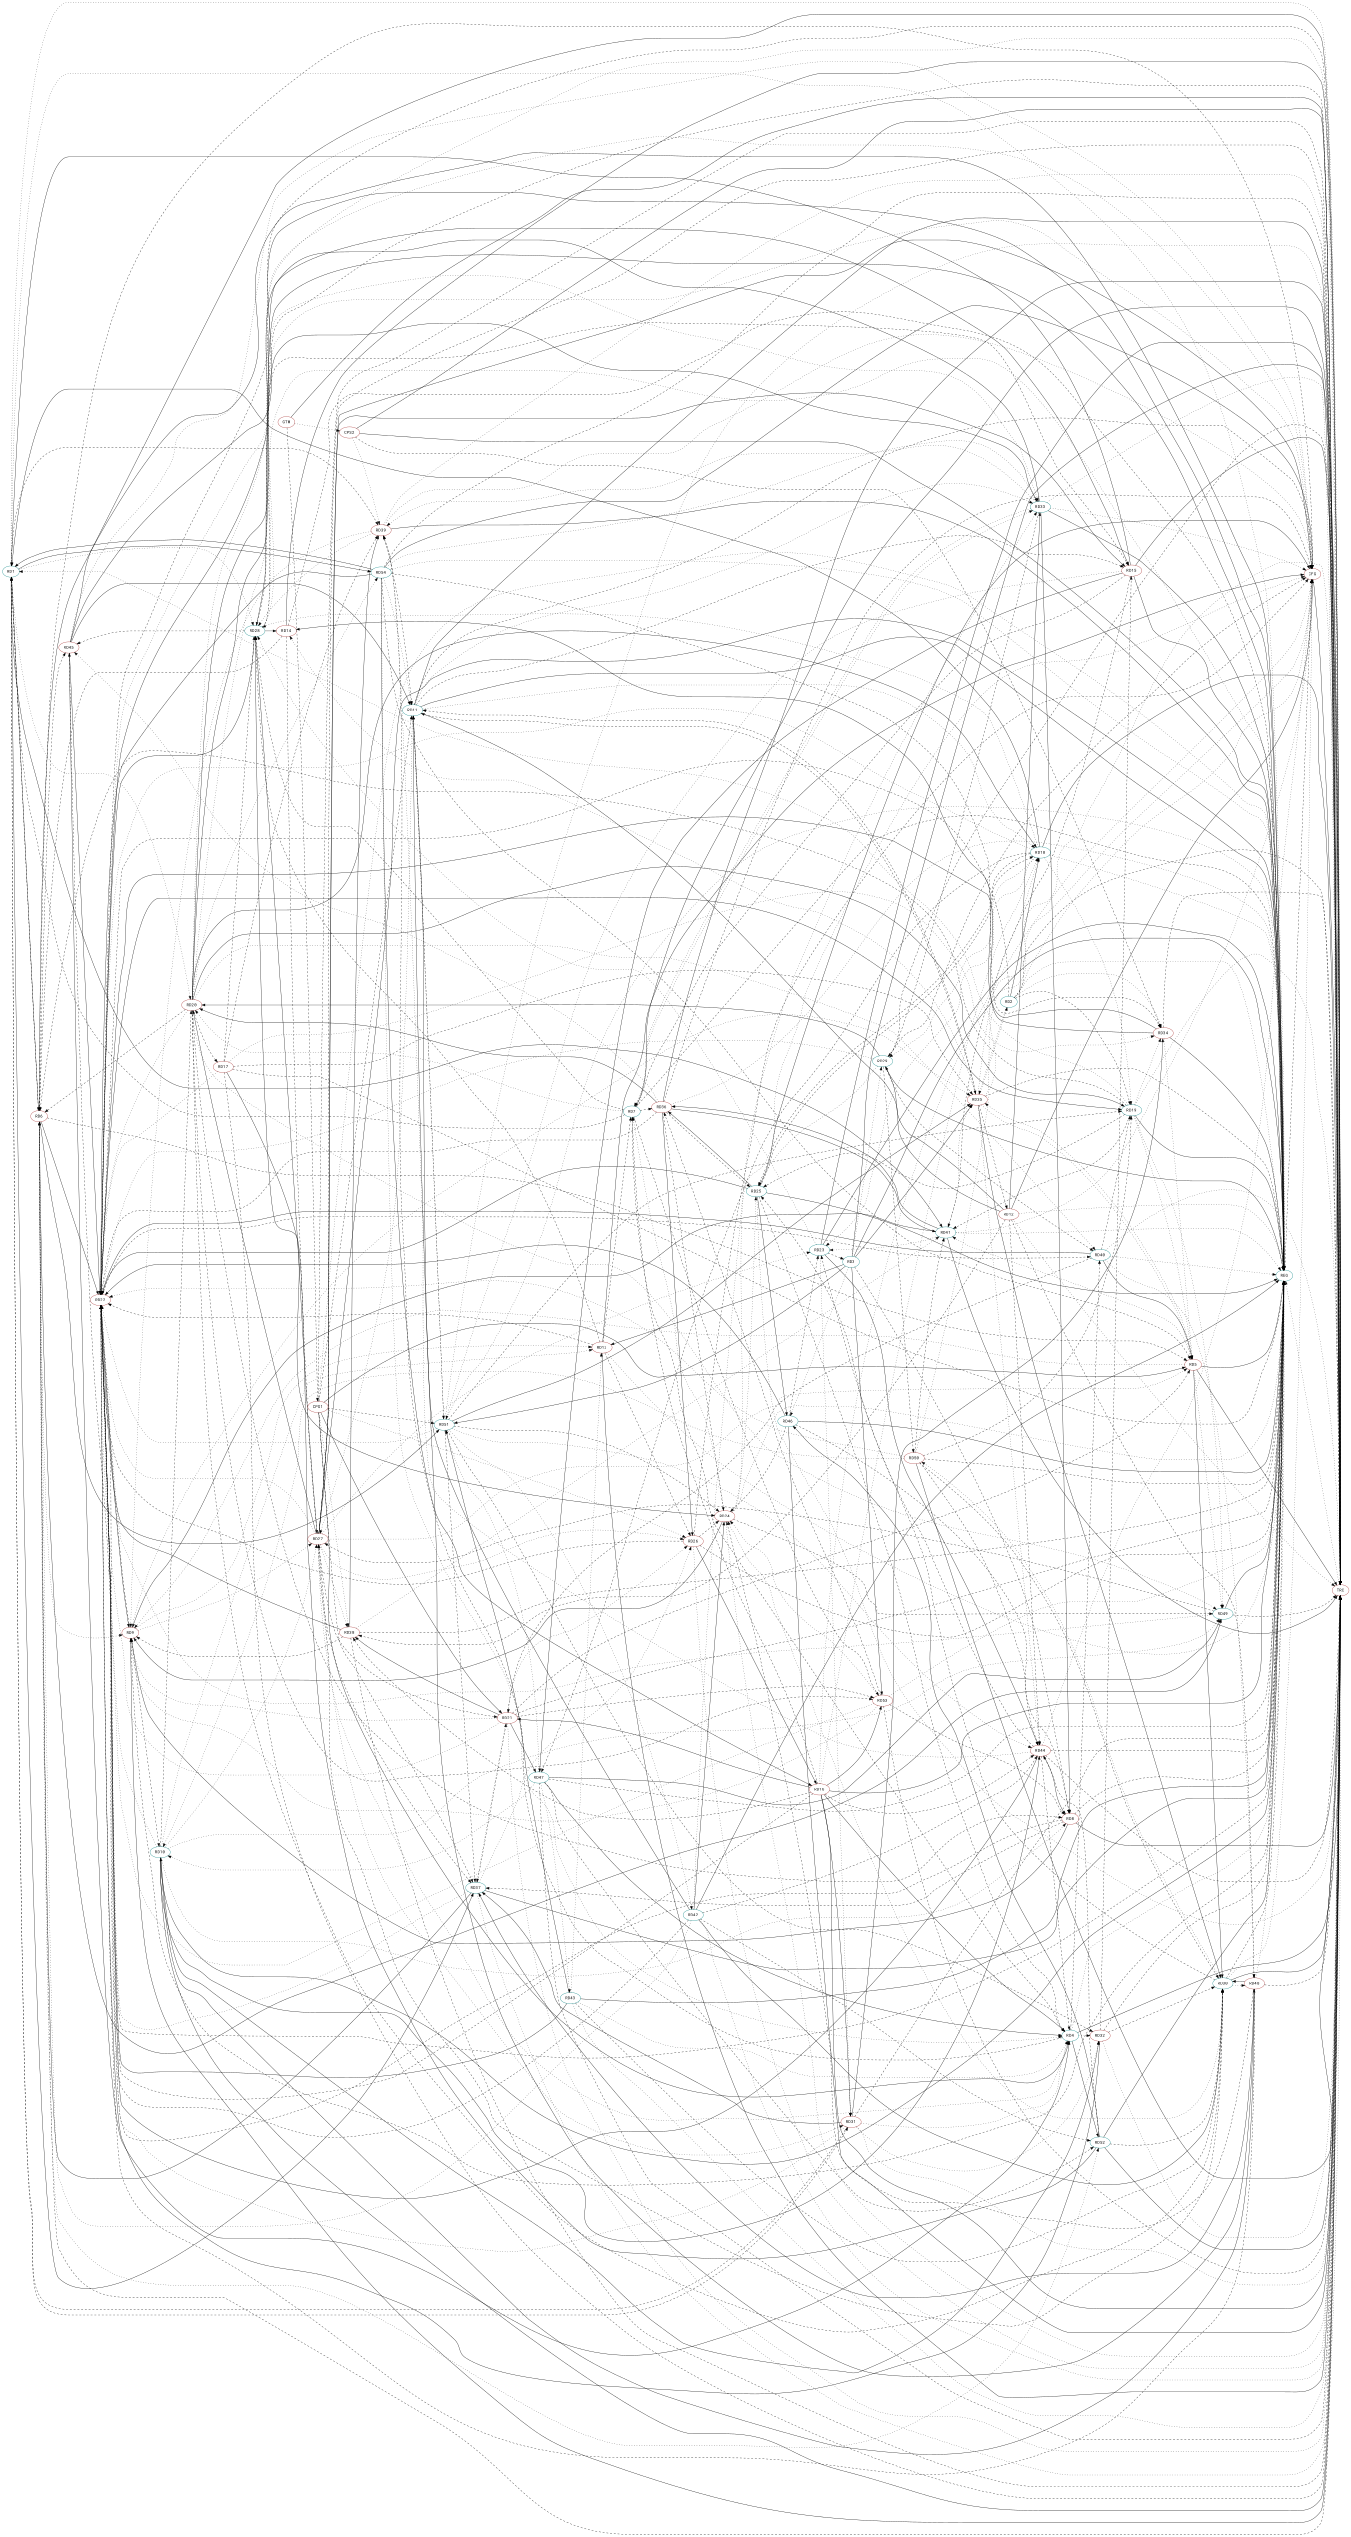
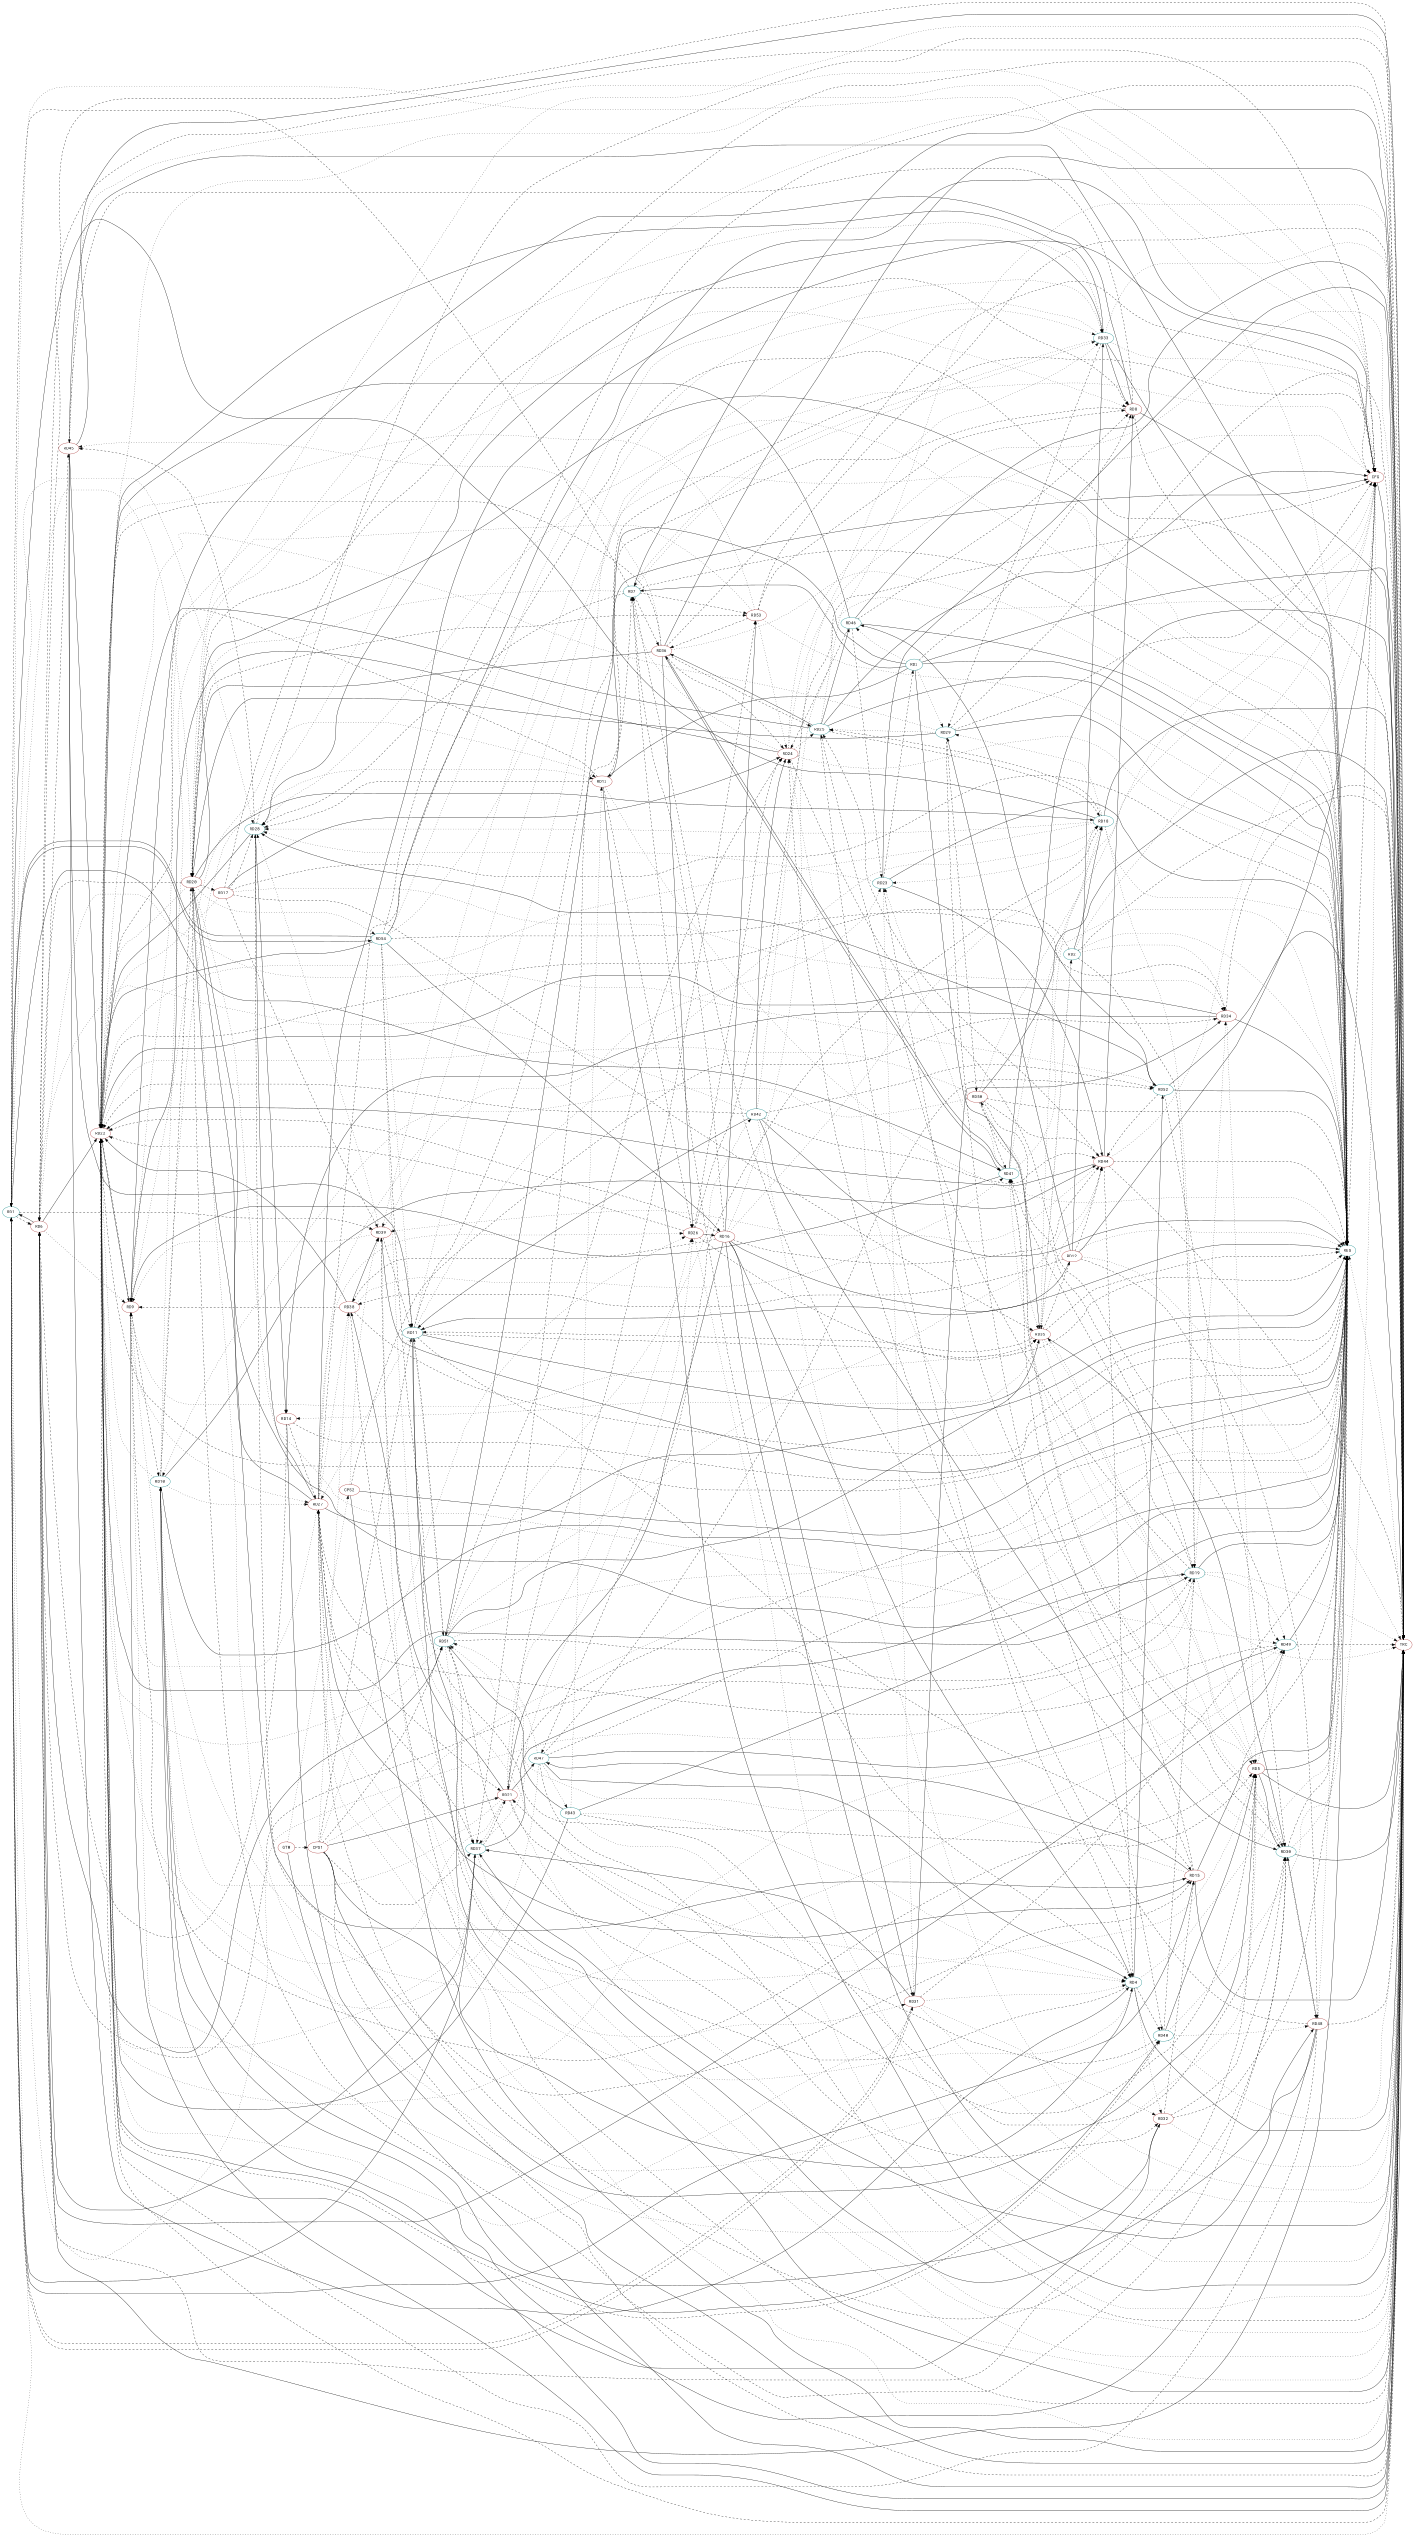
edge "RD3" -> "RD53": now "RD3" -> "RD7"
